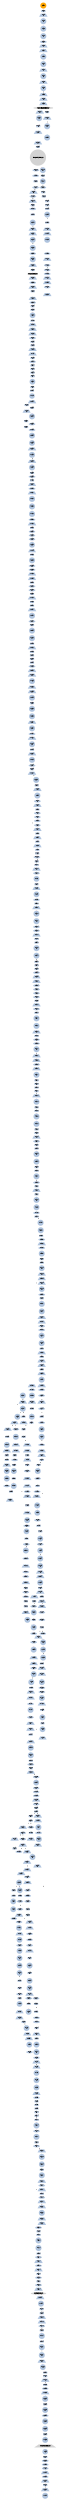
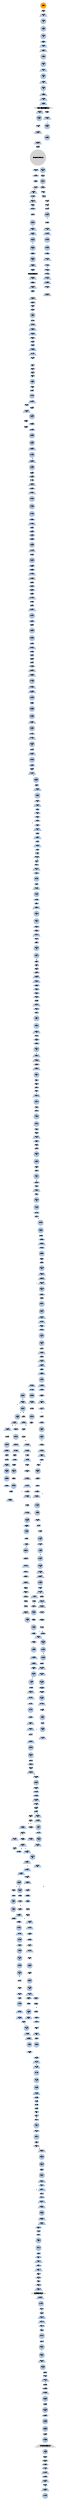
node "0x004352be addl": added
node "0x00435a8b xorl": removed
node "0x00435a25 sbbl": removed
node "0x00435ef7 cmpl": added
node "0x00435d42 jmp": removed
